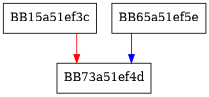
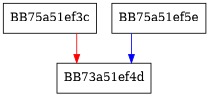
node "BB15a51ef3c": label "BB15a51ef3c" -> "BB75a51ef3c"
node "BB65a51ef5e": label "BB65a51ef5e" -> "BB75a51ef5e"
